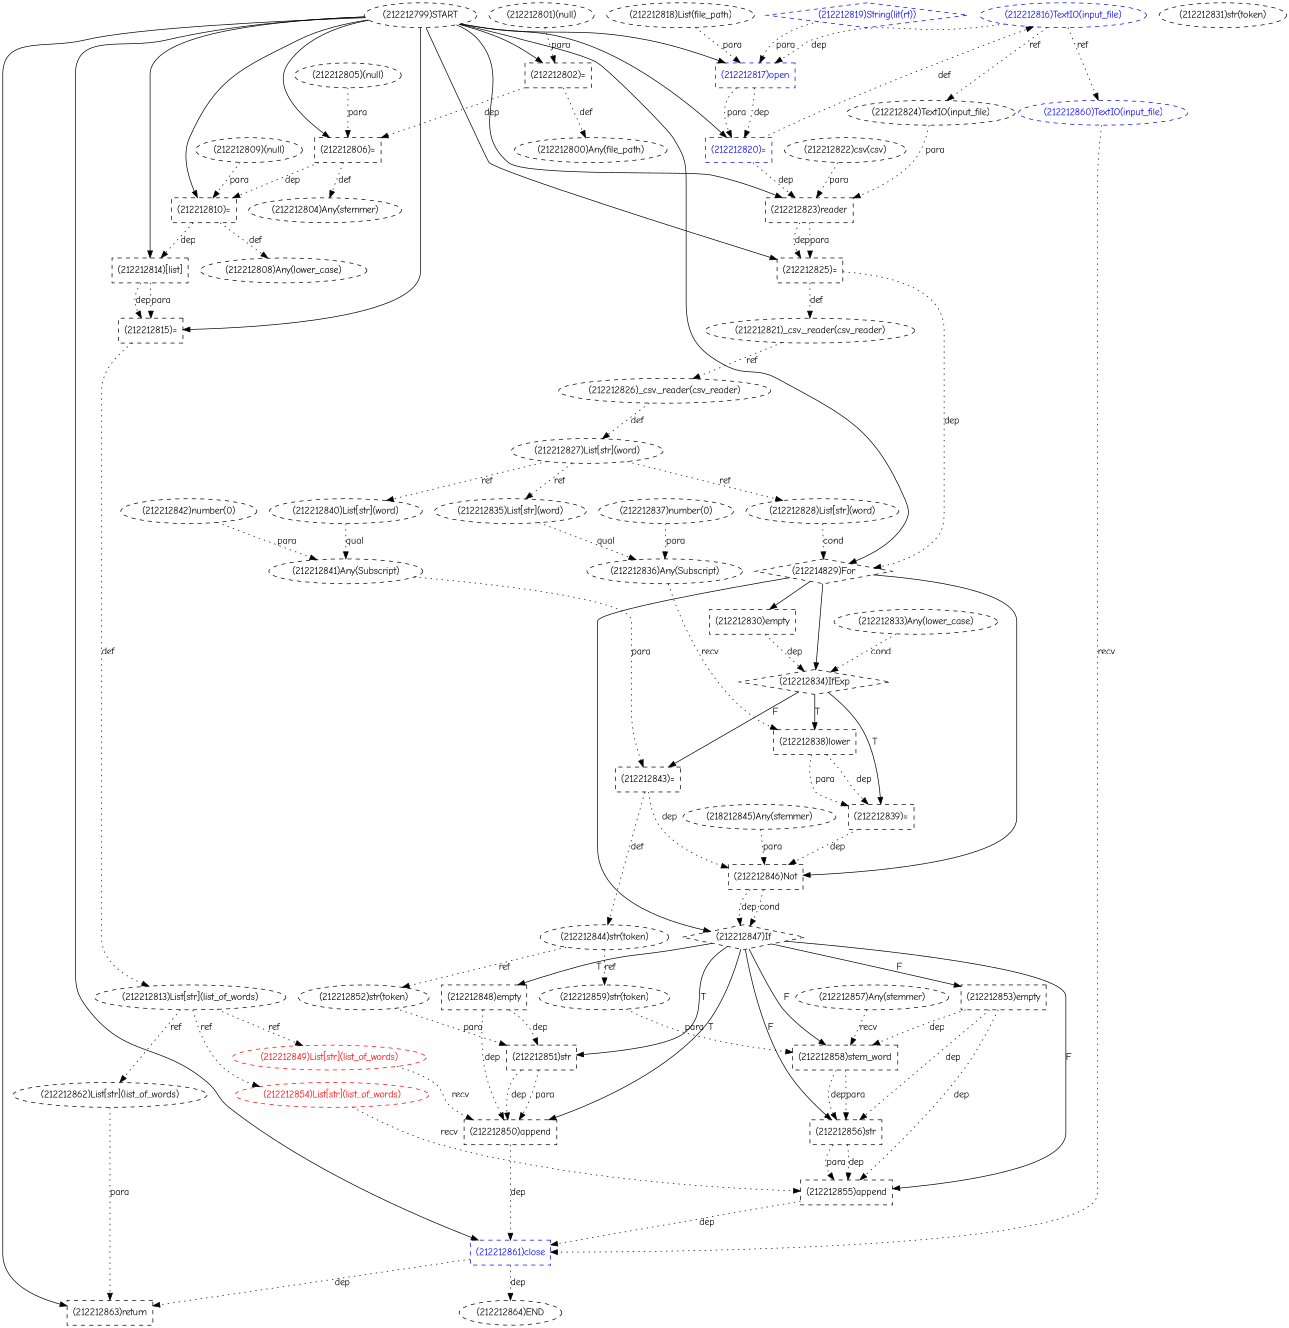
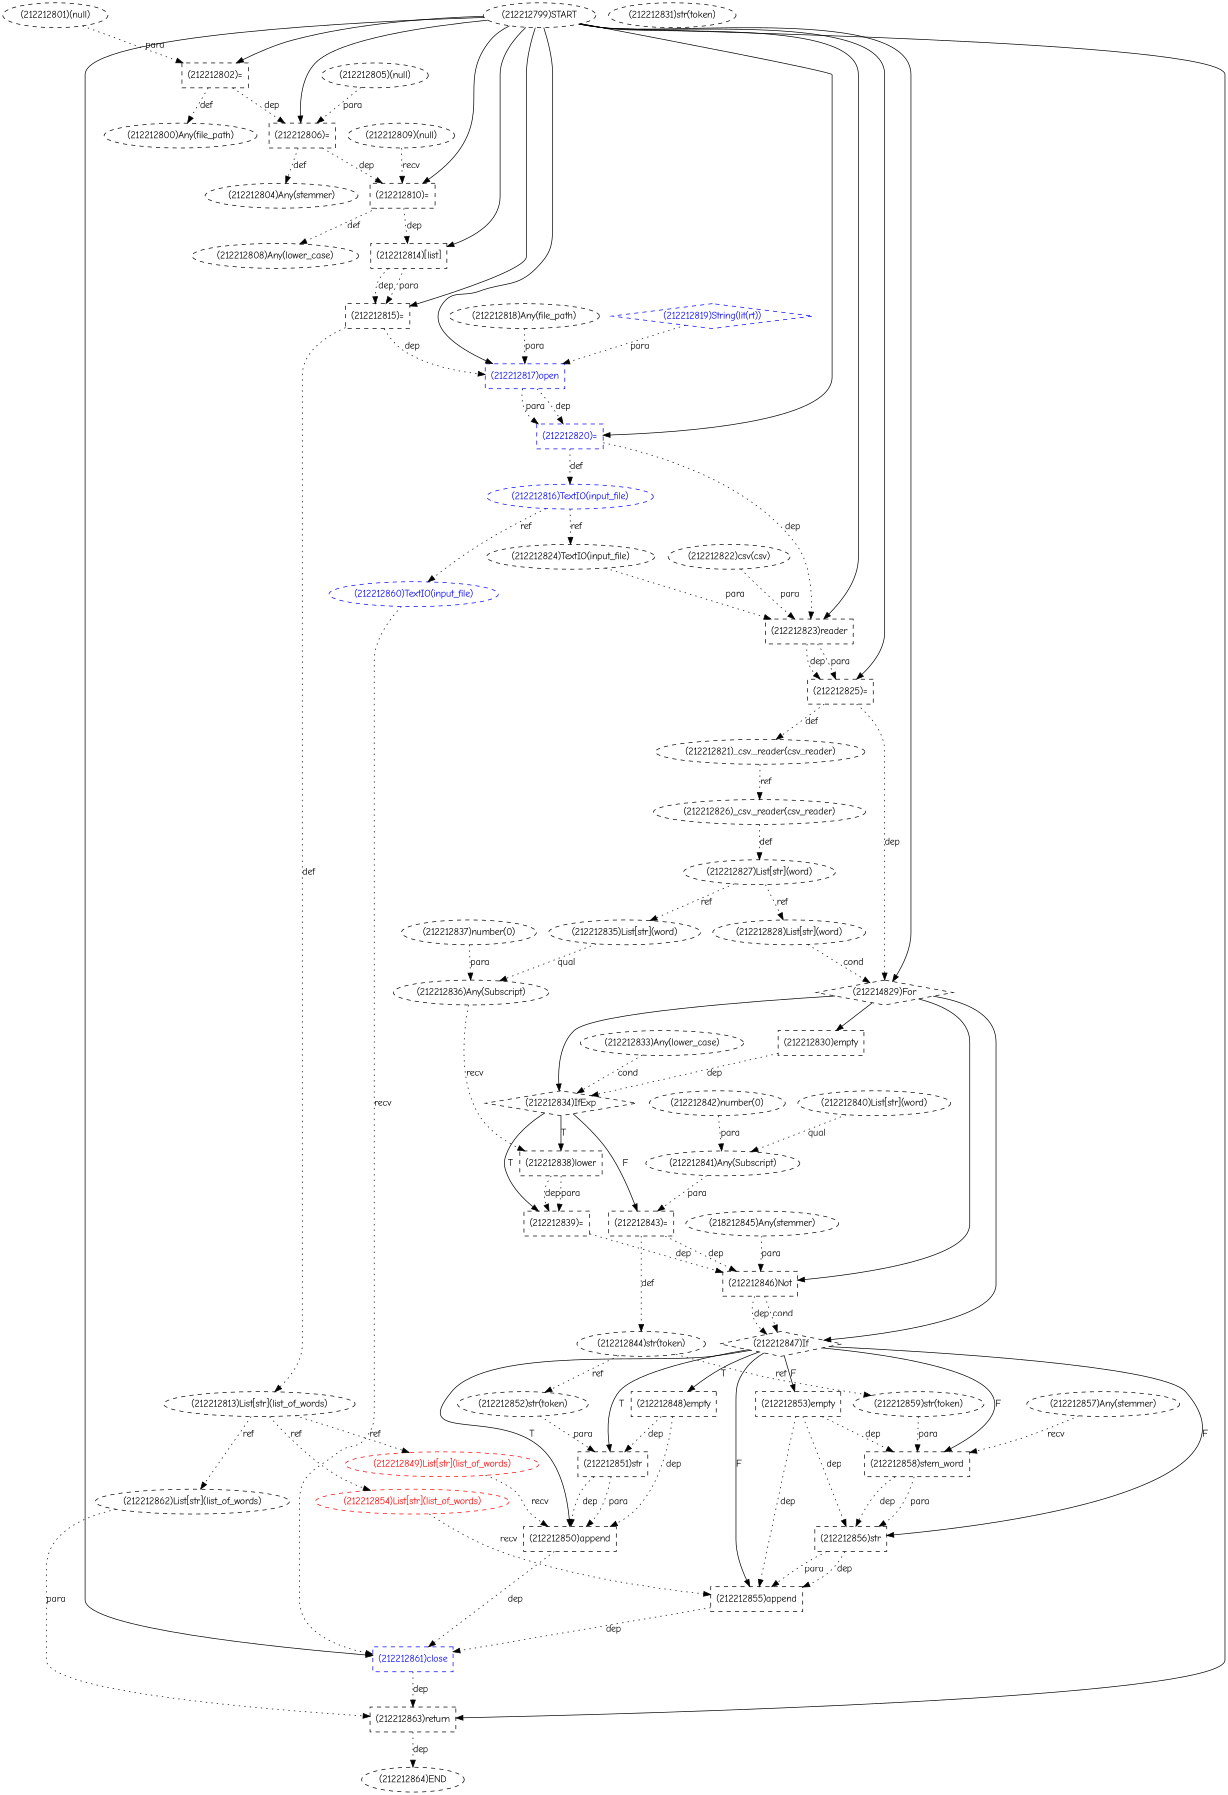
node "(212212818)List(file_path)": label "(212212818)List(file_path)" -> "(212212818)Any(file_path)"
edge "(212212816)TextIO(input_file)" -> "(212212817)open": now "(212212815)=" -> "(212212817)open"
edge "(212212809)(null)" -> "(212212810)=": label "para" -> "recv"
edge "(212212827)List[str](word)" -> "(212212840)List[str](word)": removed, label "ref"
edge "(212212861)close" -> "(212212864)END": now "(212212863)return" -> "(212212864)END"
